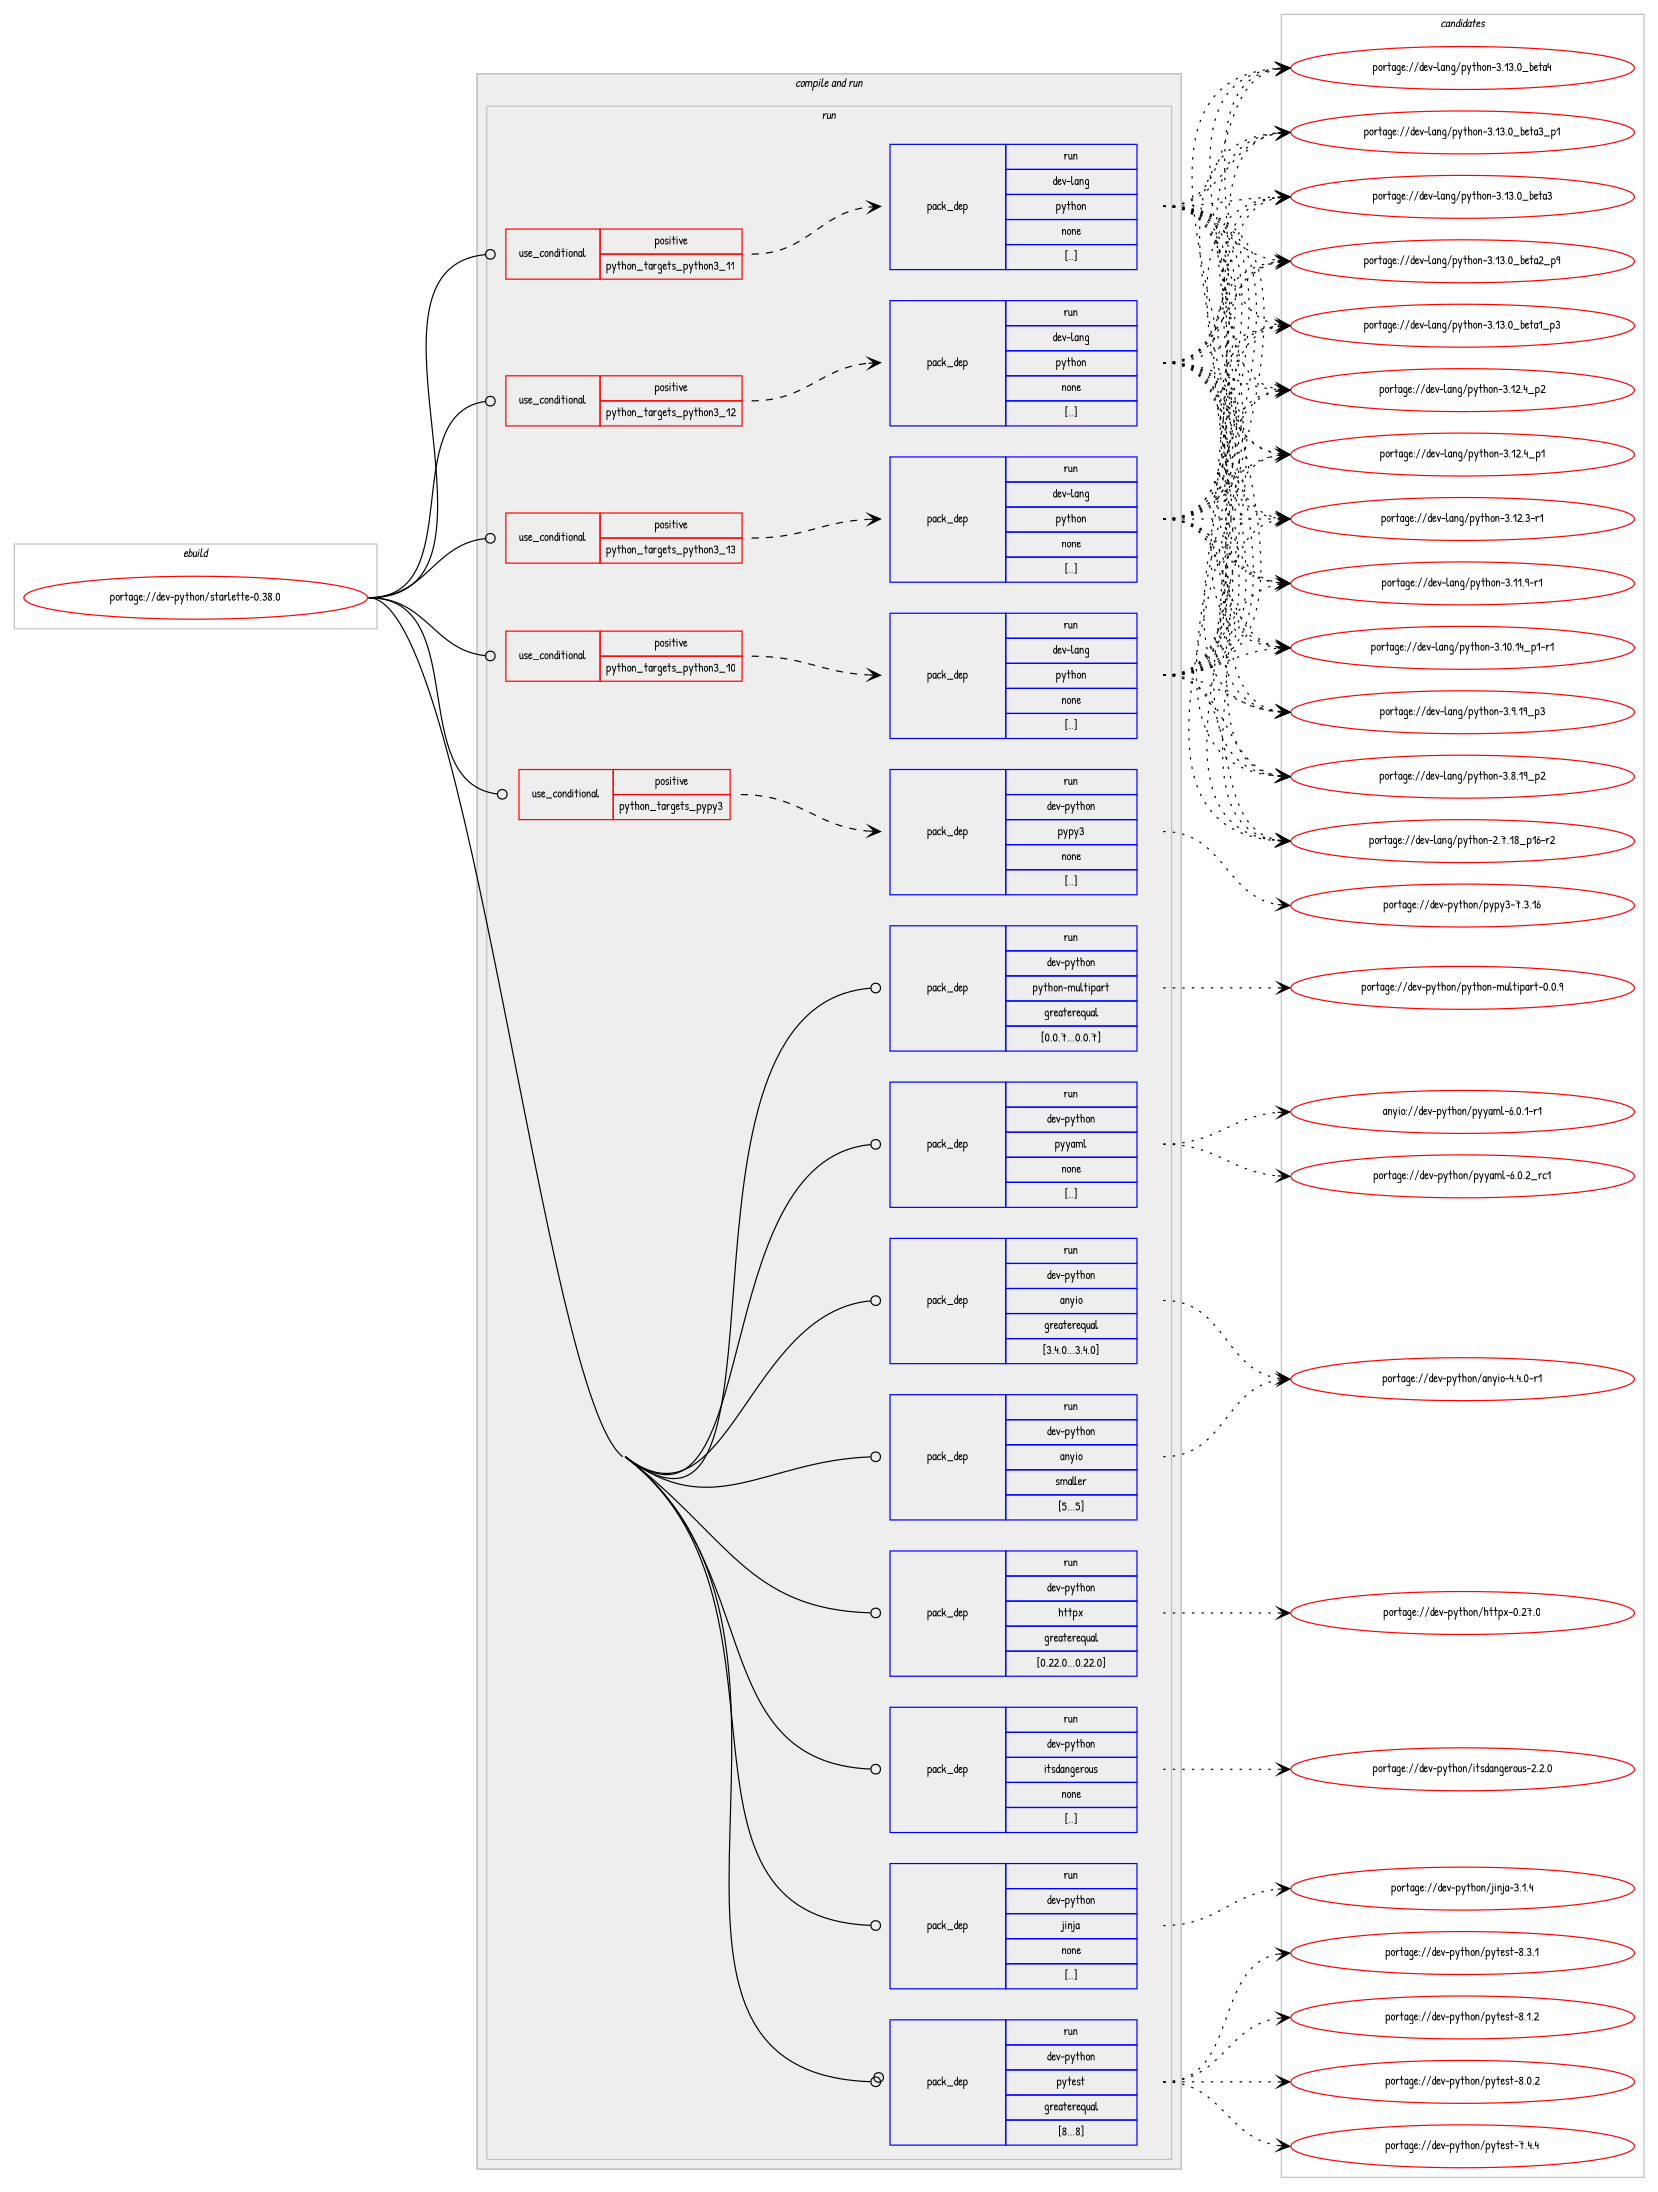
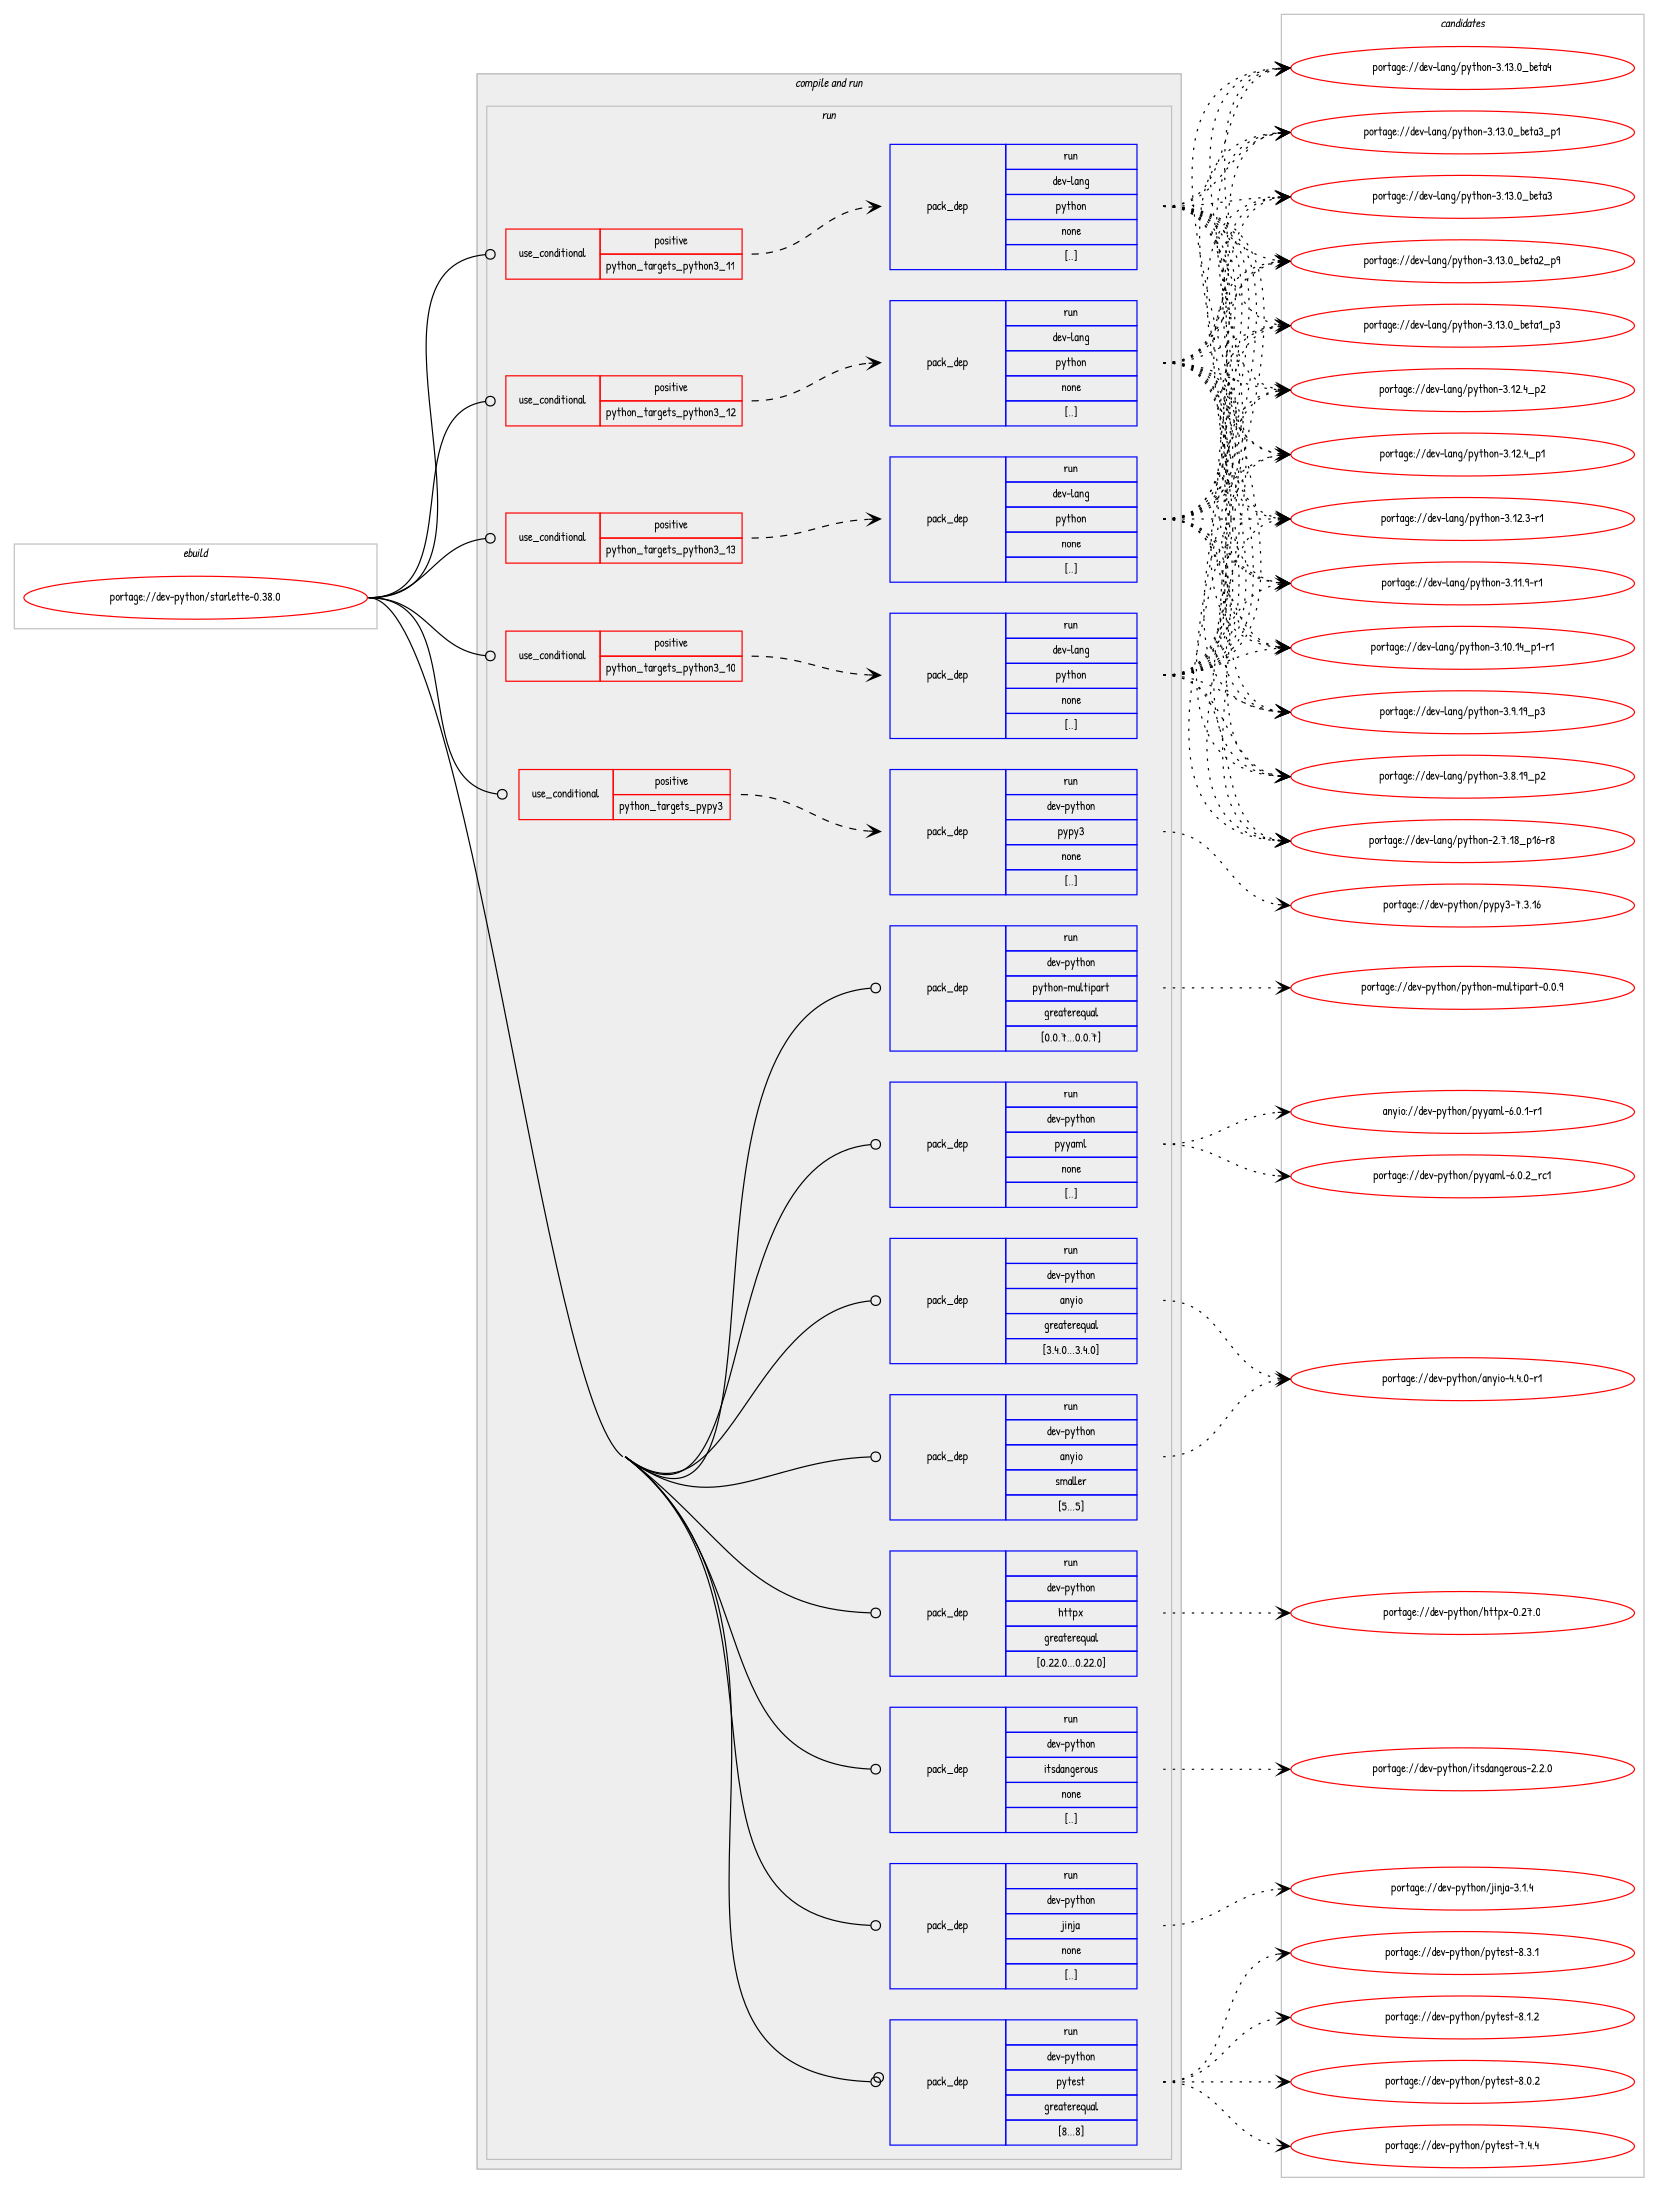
node "portage://dev-lang/python-2.7.18_p16-r2": label "portage://dev-lang/python-2.7.18_p16-r2" -> "portage://dev-lang/python-2.7.18_p16-r8"
